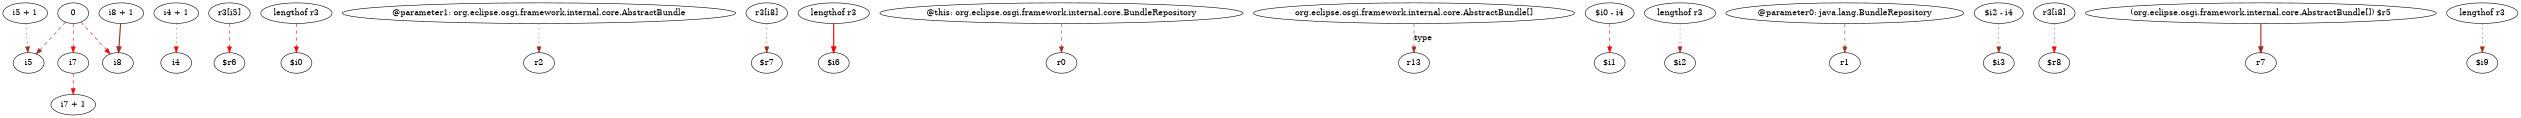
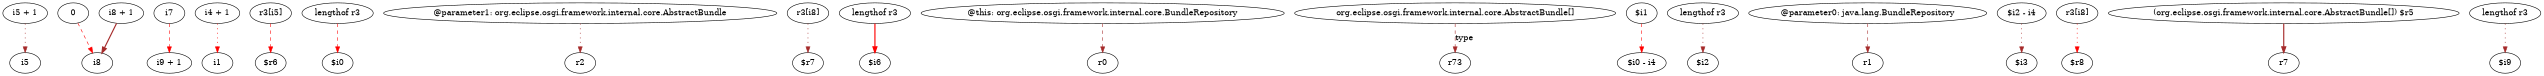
edge "0" -> "i7": removed
edge "$i0 - i4" -> "$i1": reversed
edge "0" -> "i5": removed
node "i4": label "i4" -> "i1"
node "r13": label "r13" -> "r73"
node "i7 + 1": label "i7 + 1" -> "i9 + 1"
